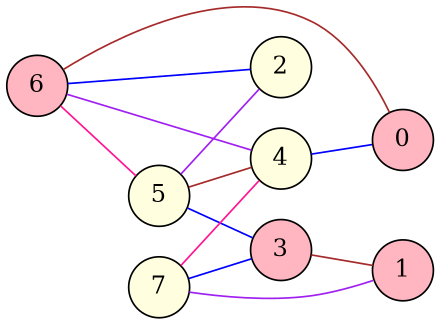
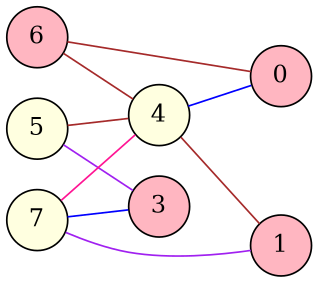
node "2": removed
edge "6" -- "4": color purple -> brown
edge "6" -- "5": removed
edge "5" -- "3": color blue -> purple
edge "3" -- "1": now "4" -- "1"
